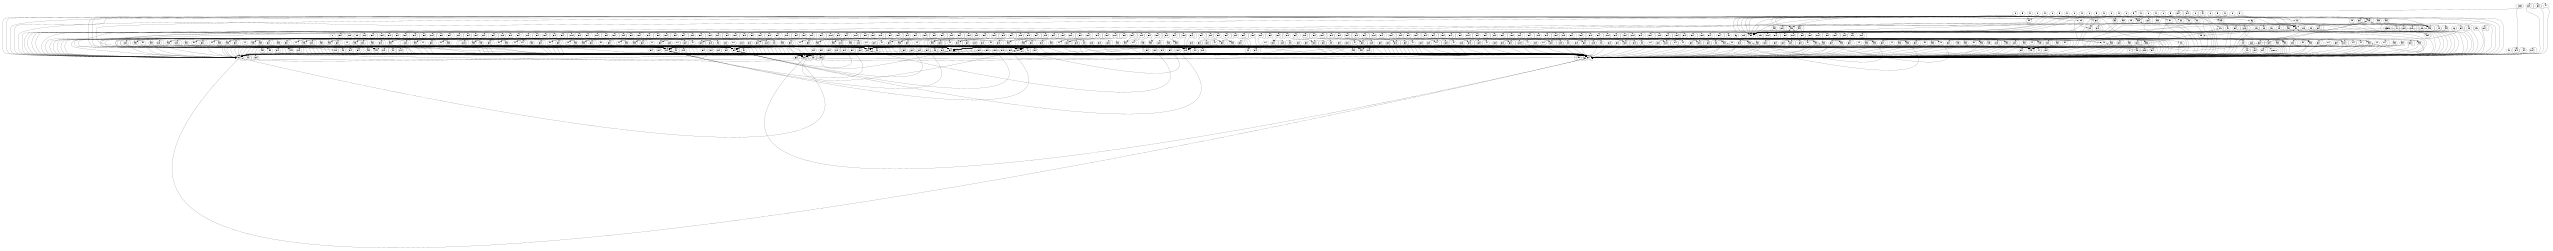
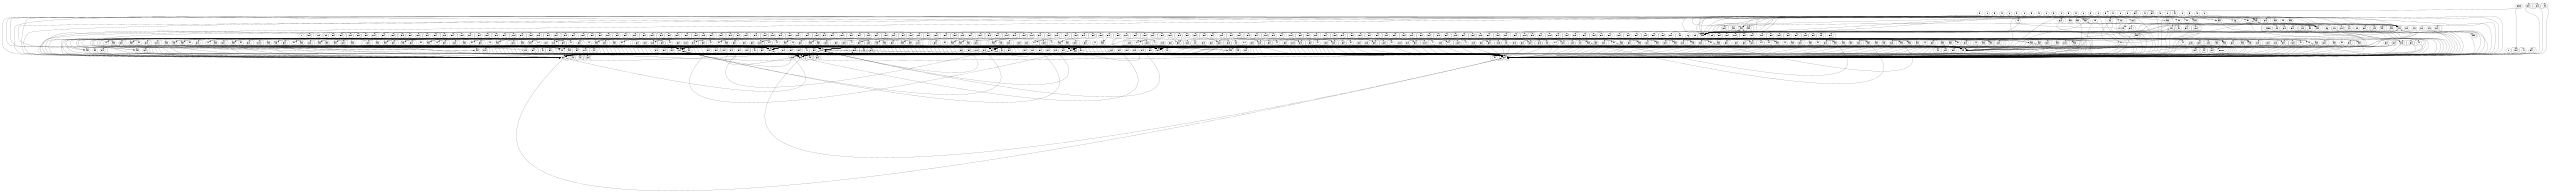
node "var": added
